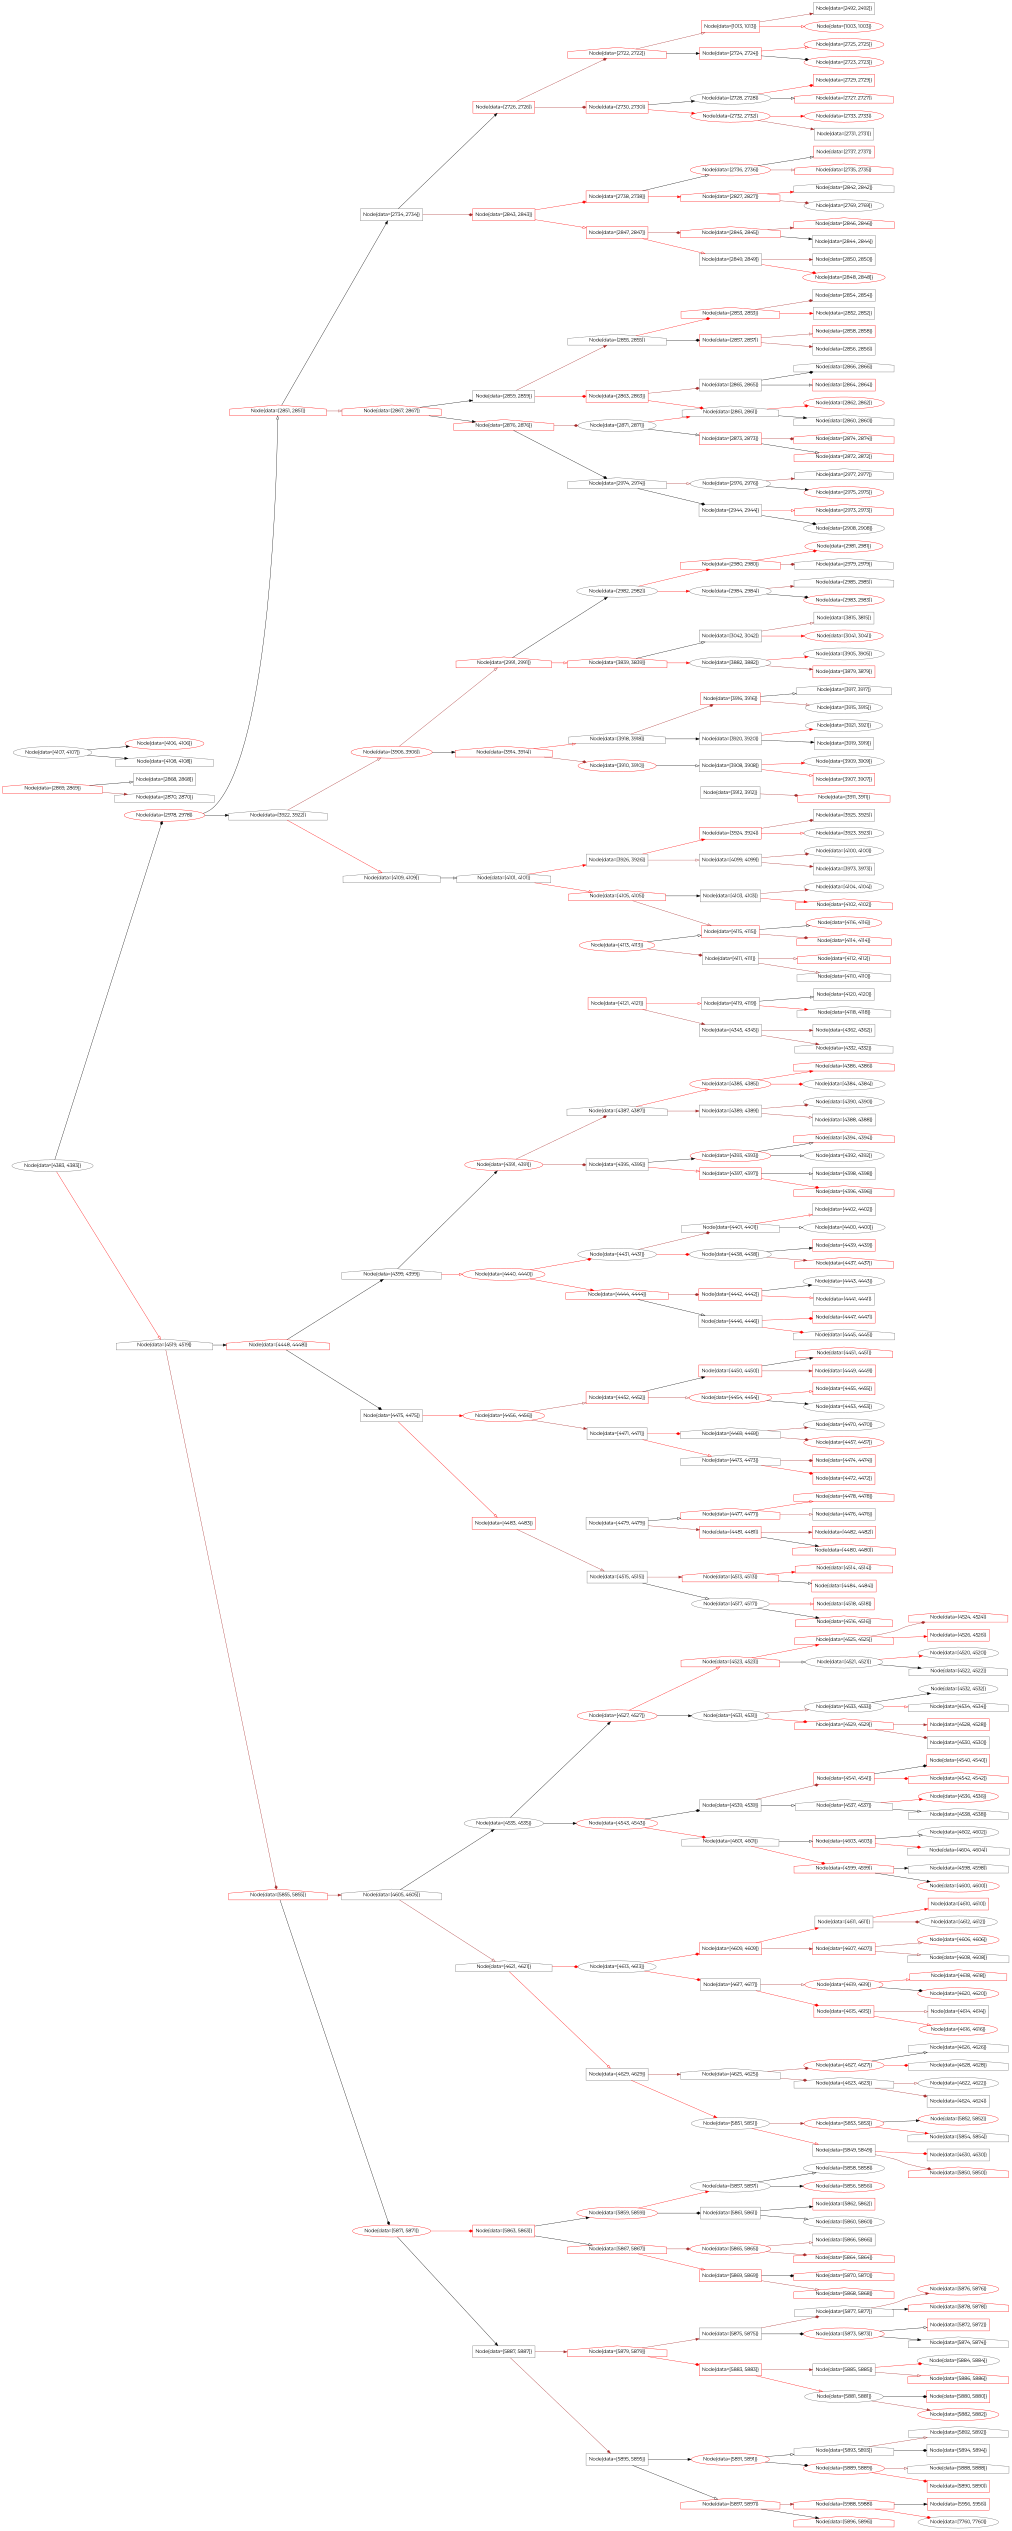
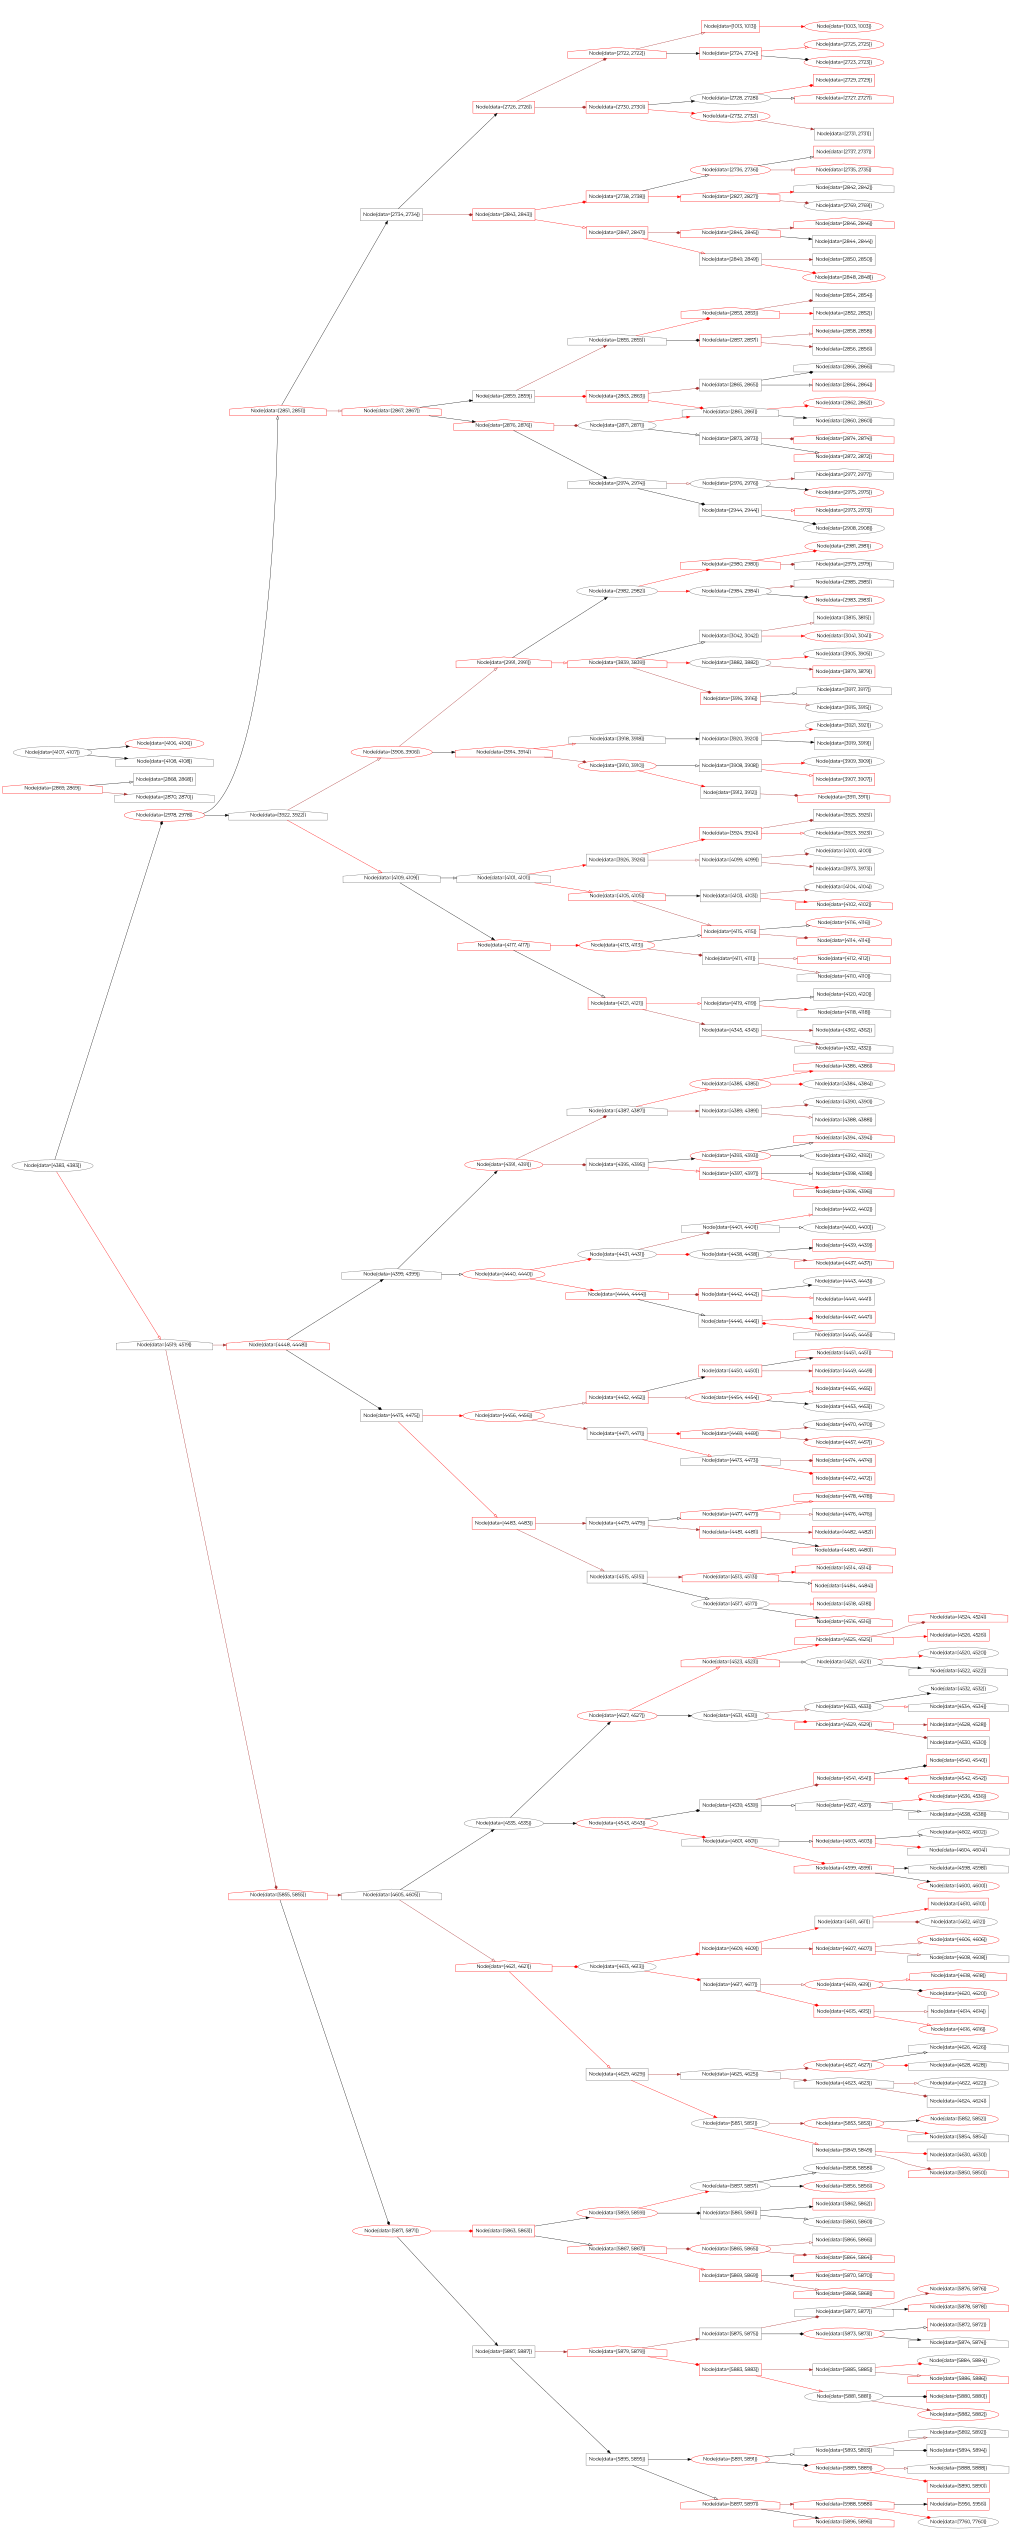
node "Node{data=[2492, 2492]}": removed
edge "Node{data=[1013, 1013]}" -> "Node{data=[1003, 1003]}": arrowhead onormal -> normal
node "Node{data=[2733, 2733]}": removed
node "Node{data=[2873, 2873]}": color red -> gray40
edge "Node{data=[3918, 3918]}" -> "Node{data=[3916, 3916]}": now "Node{data=[3839, 3839]}" -> "Node{data=[3916, 3916]}"
edge "Node{data=[3910, 3910]}" -> "Node{data=[3912, 3912]}": added
node "Node{data=[4117, 4117]}": added
edge "Node{data=[4399, 4399]}" -> "Node{data=[4440, 4440]}": color red -> black
edge "Node{data=[4446, 4446]}" -> "Node{data=[4445, 4445]}": reversed
edge "Node{data=[4519, 4519]}" -> "Node{data=[4448, 4448]}": color black -> brown
node "Node{data=[4469, 4469]}": color gray40 -> red
edge "Node{data=[4483, 4483]}" -> "Node{data=[4479, 4479]}": added
node "Node{data=[4621, 4621]}": color gray40 -> red
edge "Node{data=[5887, 5887]}" -> "Node{data=[5895, 5895]}": color brown -> black
